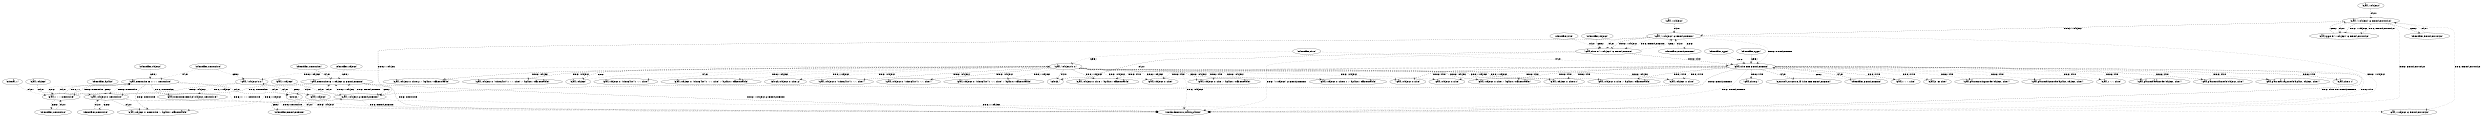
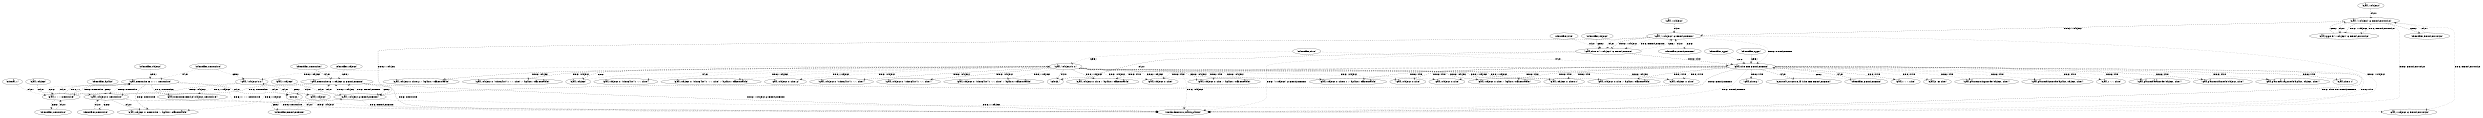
edge "(Call,size == BPLIST_FILL)" -> "(Call,*object + size+1 > bplist->offset_table)": added, label "DDG: size"
node "(Block,*object + size*2)": label "(Block,*object + size*2)" -> "(Call,*object + size*2)"
